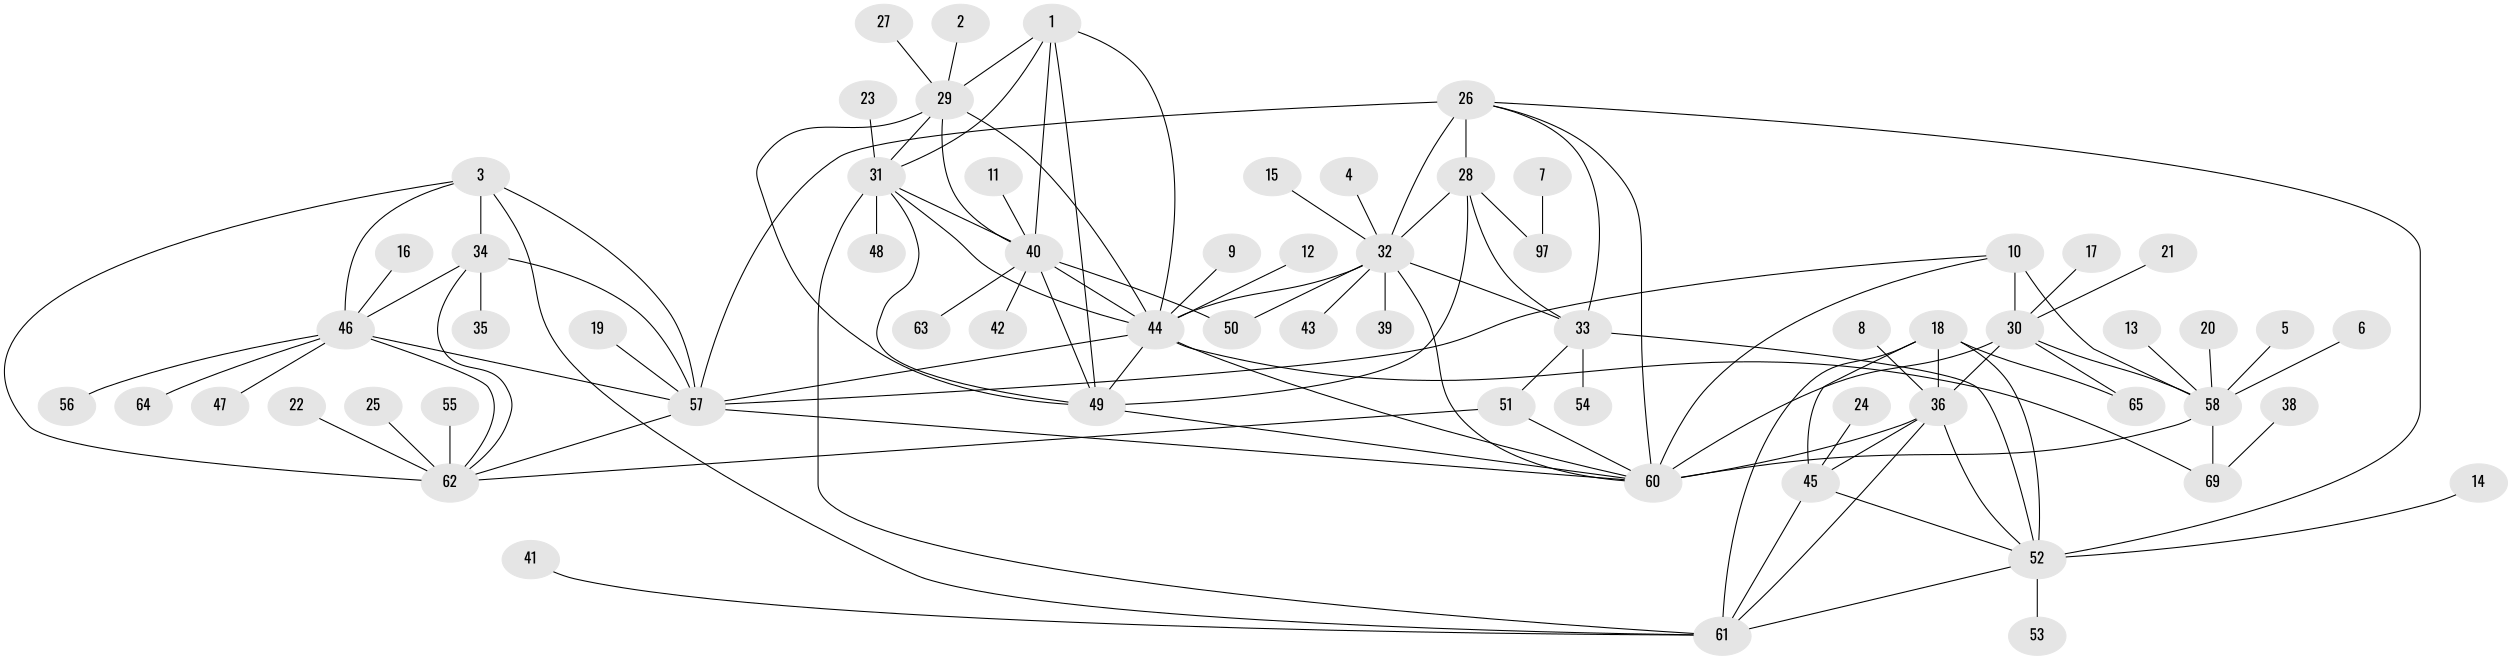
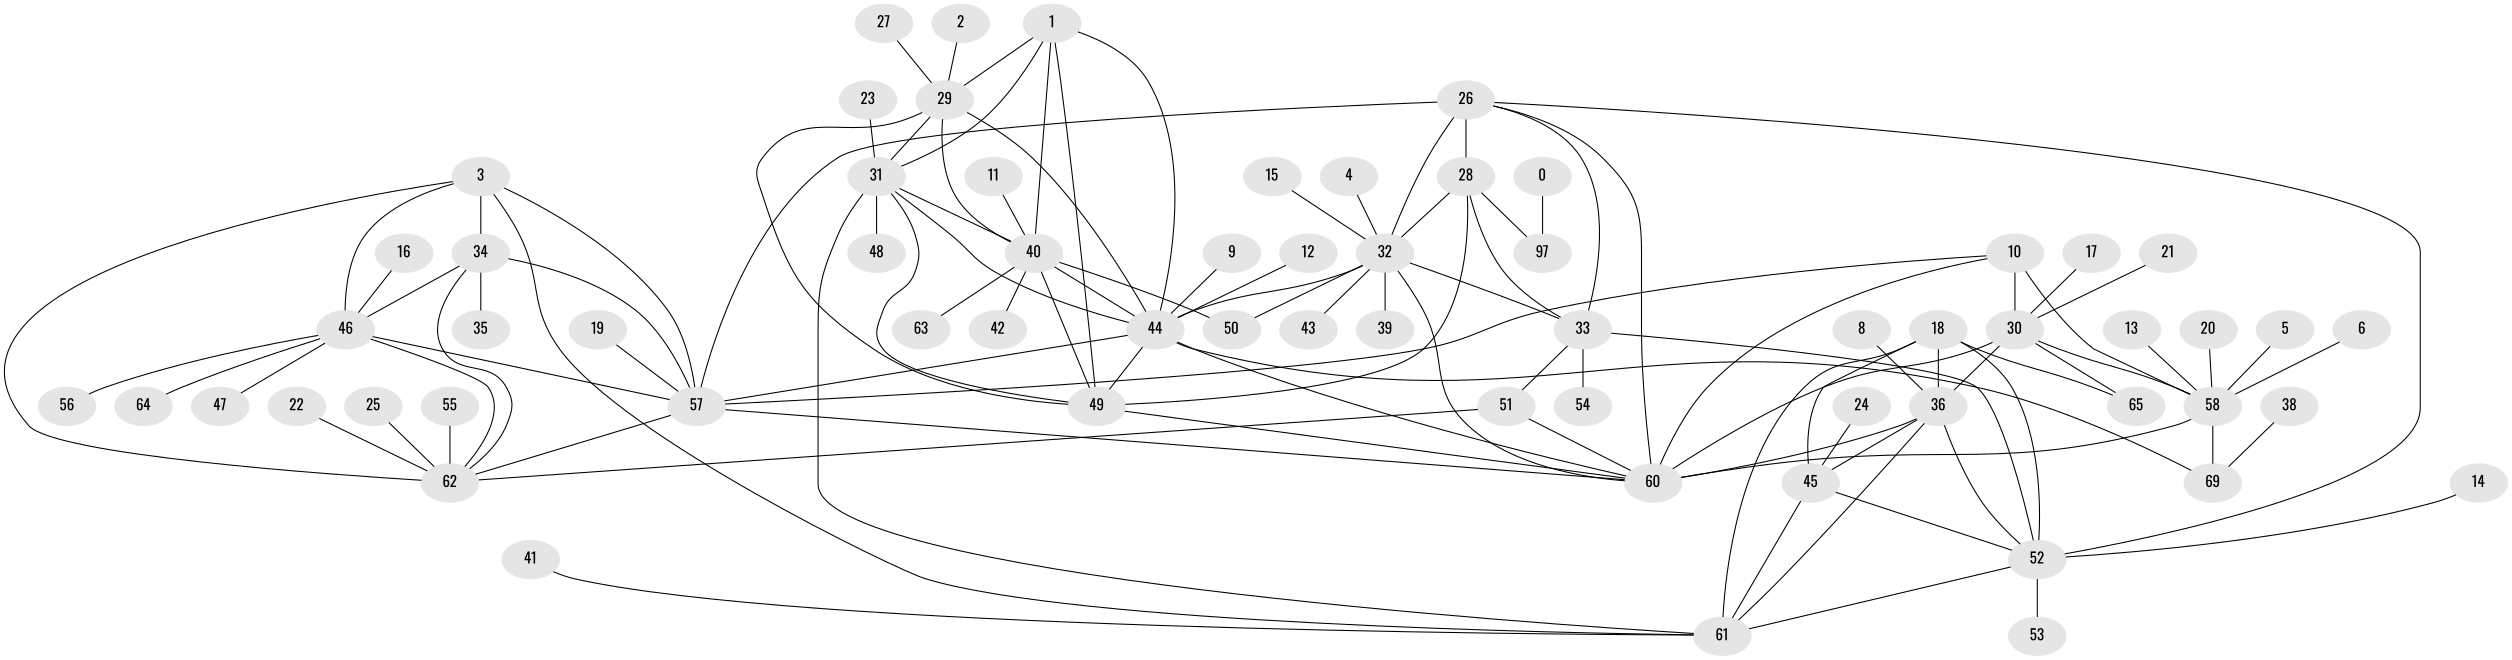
node "7": label "7" -> "0"
